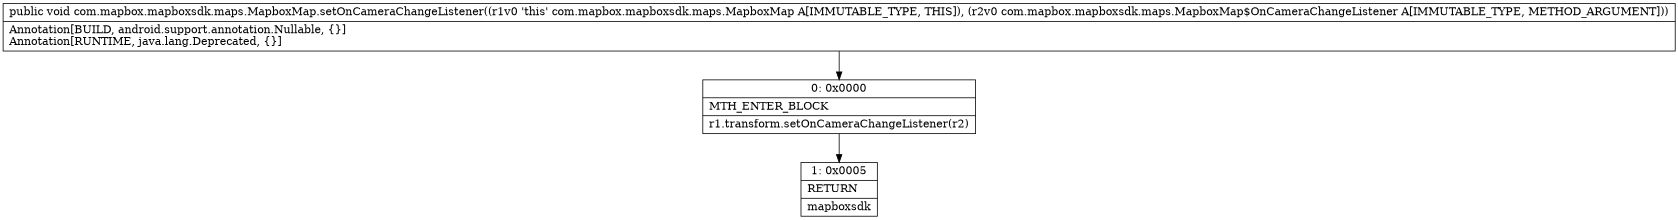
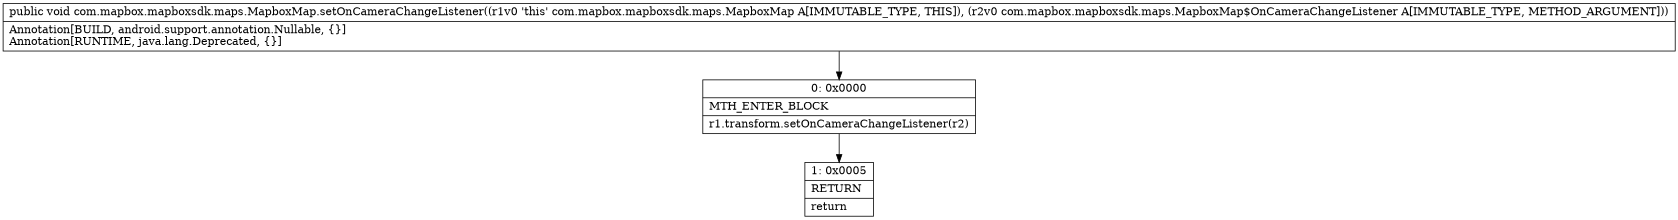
node "1: 0x0005": text "mapboxsdk" -> "return"
